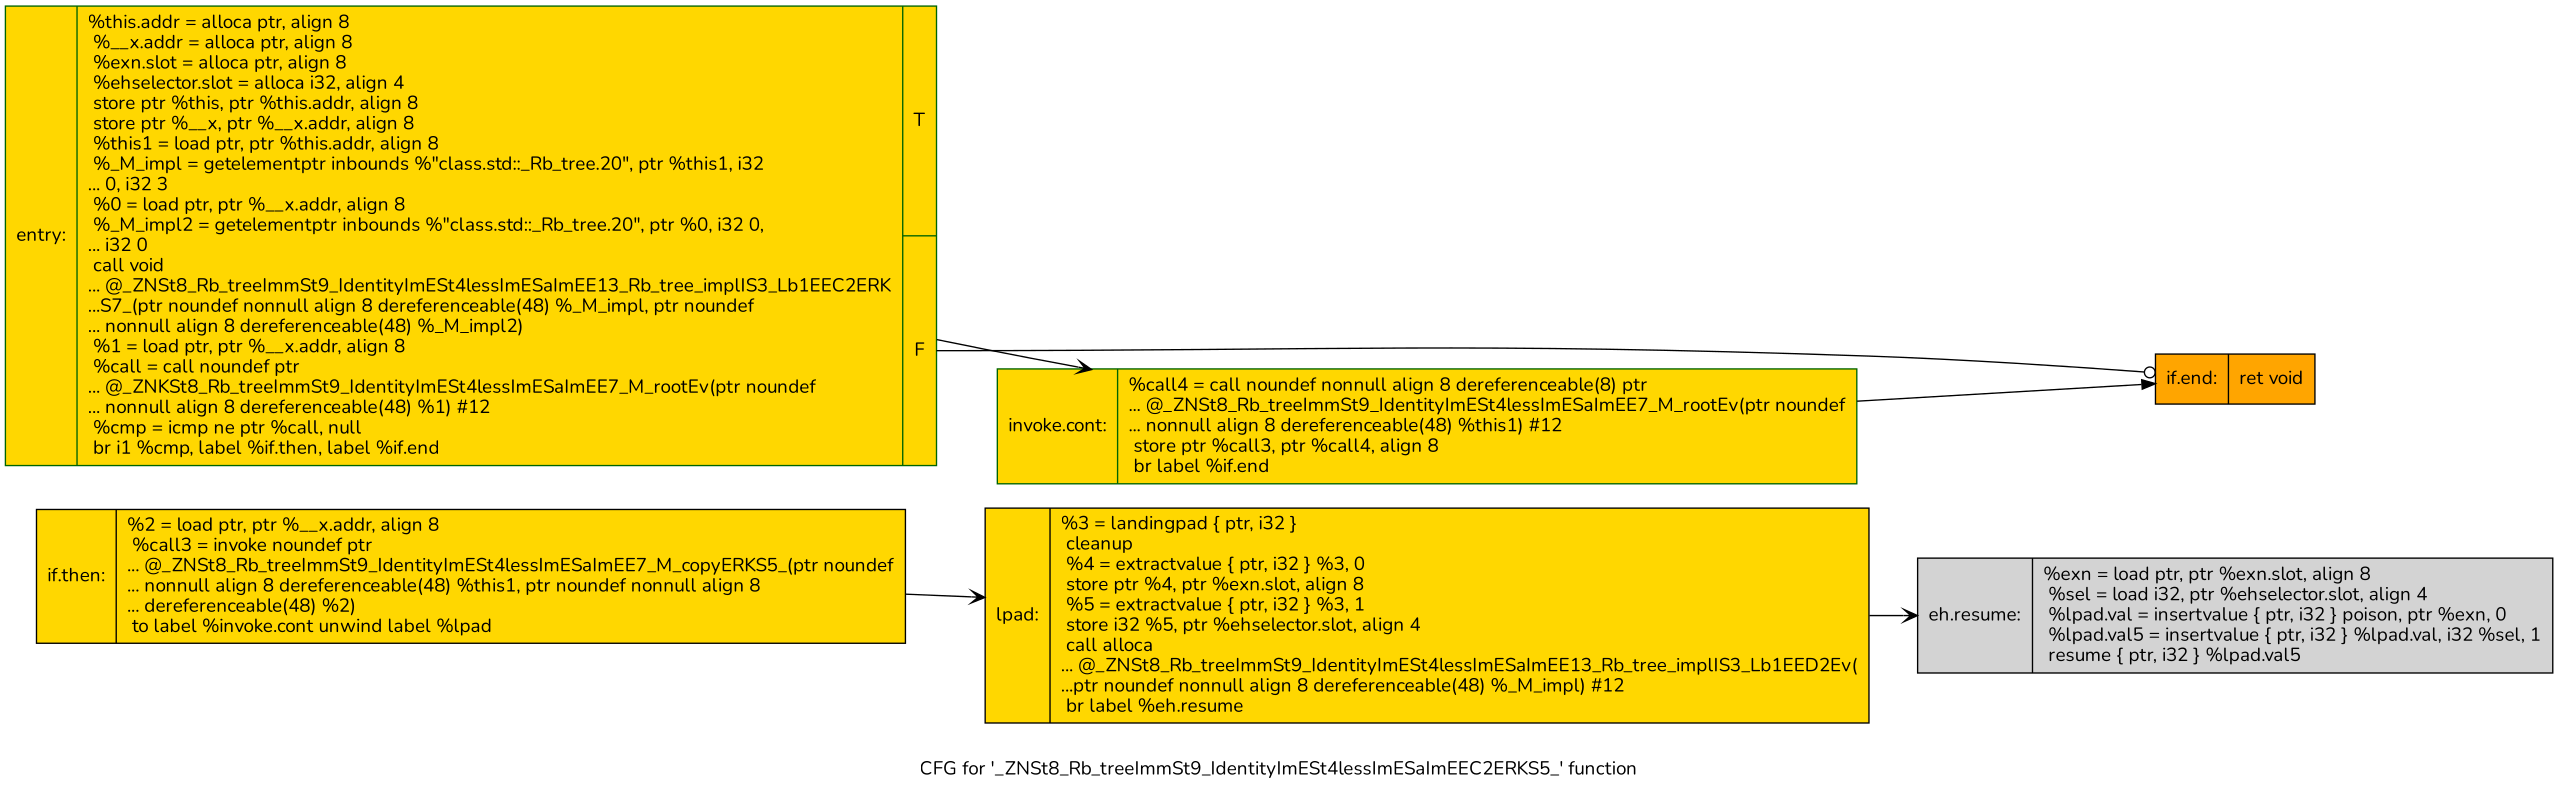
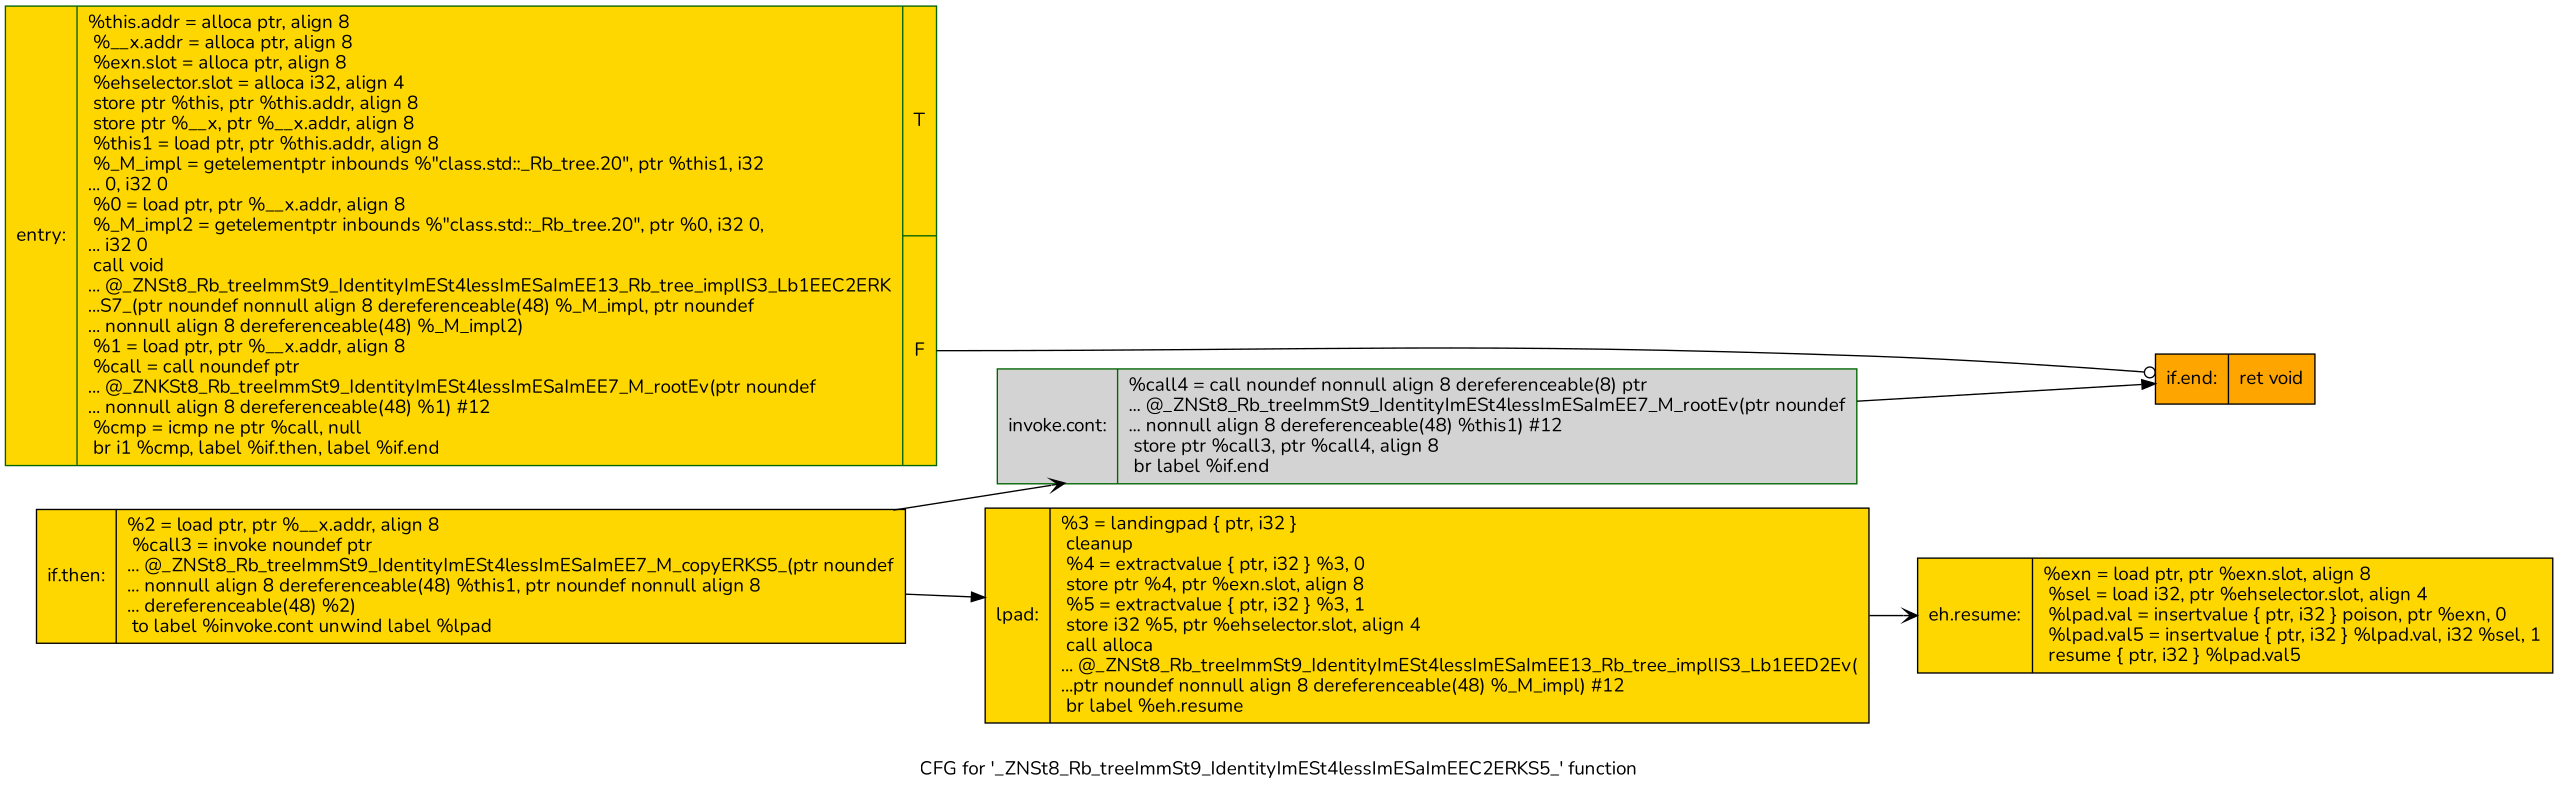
node "entry:": text "... 0, i32 3" -> "... 0, i32 0"
edge "entry:" -> "invoke.cont:": now "if.then:" -> "invoke.cont:"
node "invoke.cont:": fillcolor gold -> lightgrey
edge "if.then:" -> "lpad:": arrowhead vee -> normal
node "eh.resume:": fillcolor lightgrey -> gold
